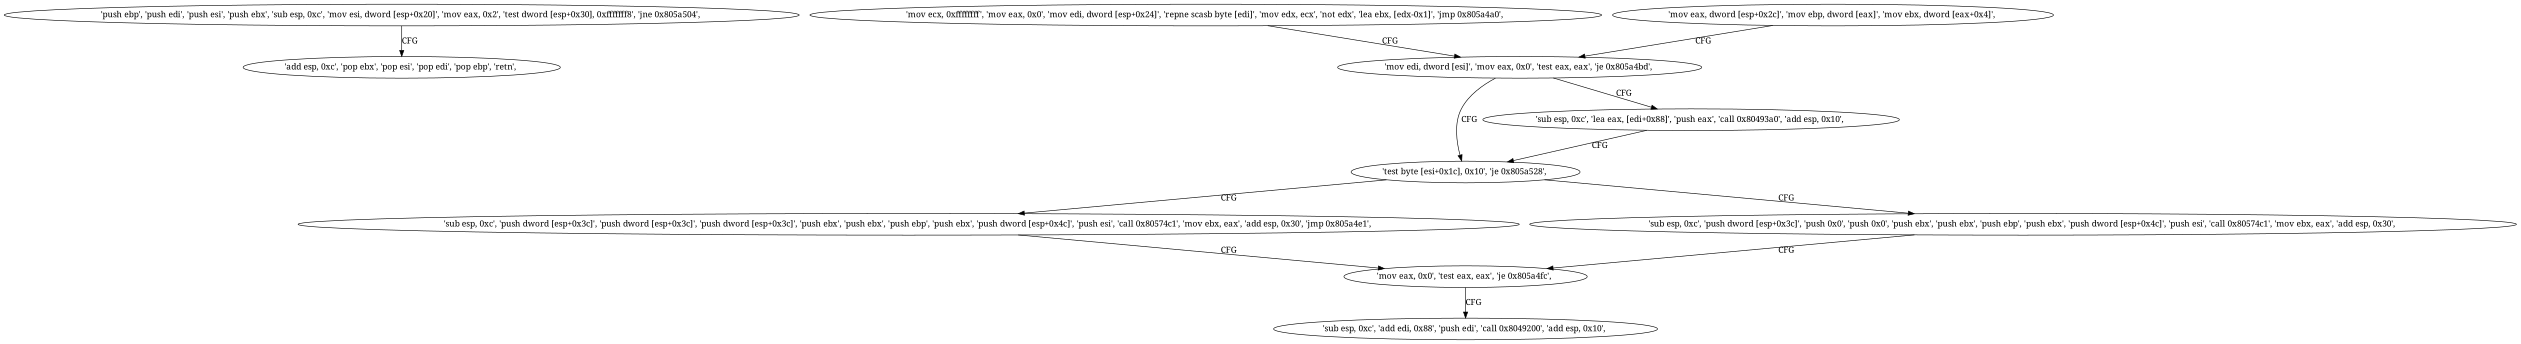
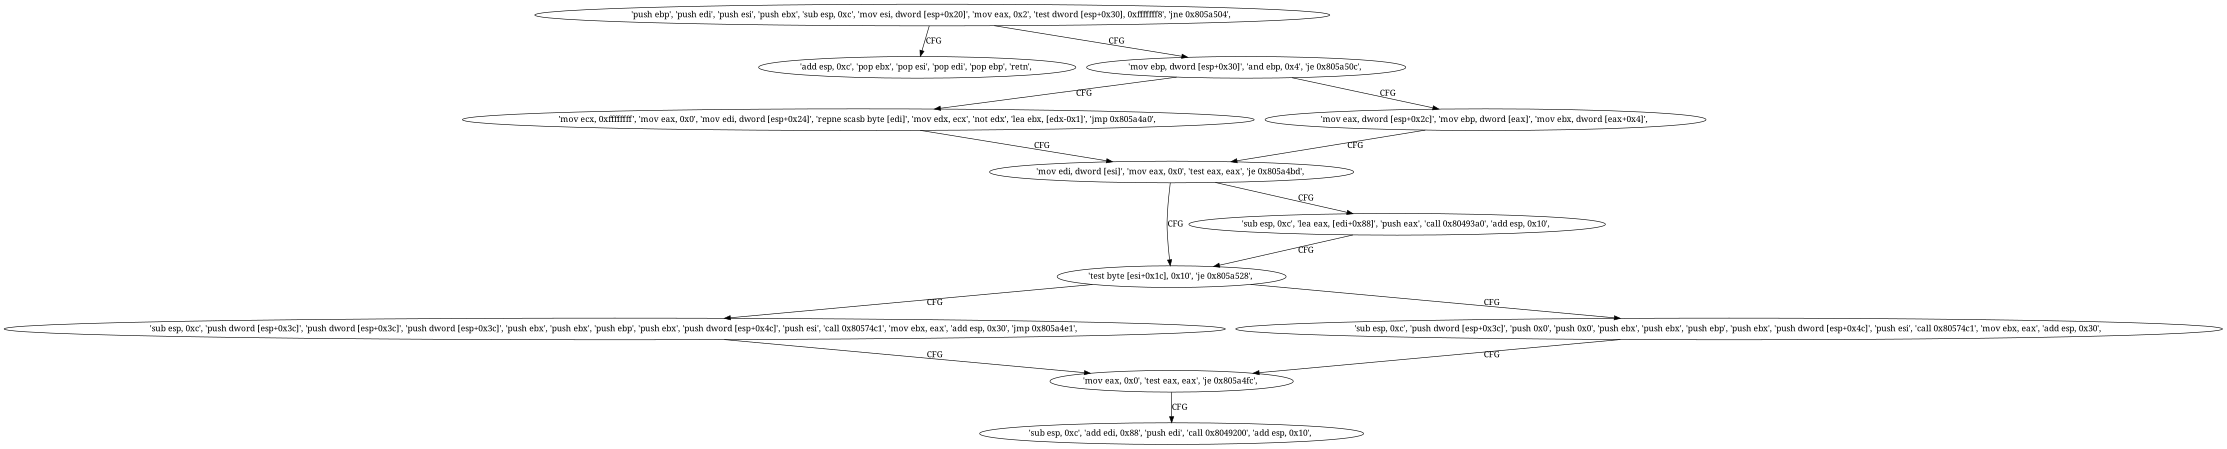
node "'mov ebp, dword [esp+0x30]', 'and ebp, 0x4', 'je 0x805a50c',": added
